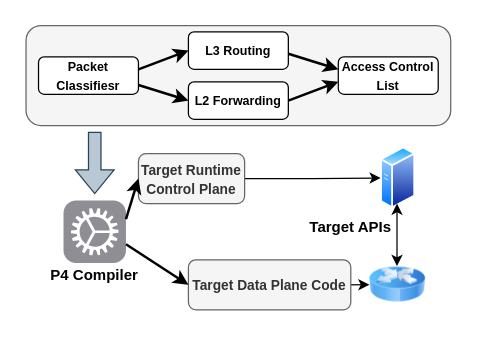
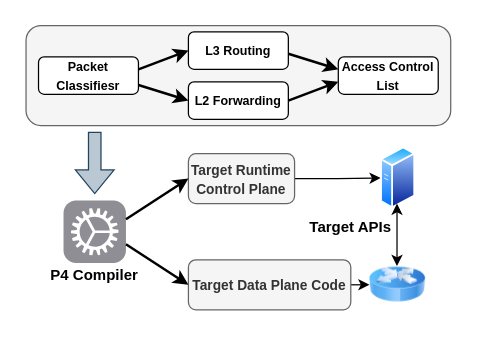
node "Target Runtime Control Plane": moved (191, 179) -> (241, 179)
